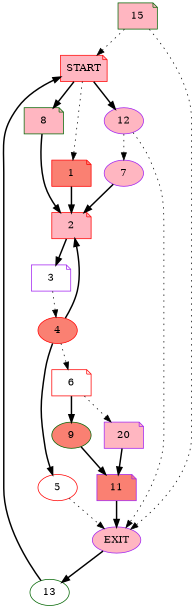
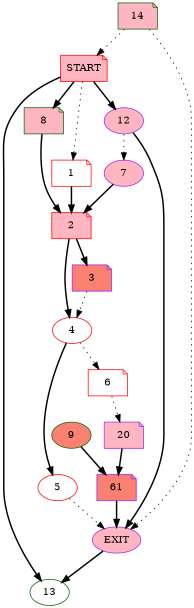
node "15": label "15" -> "14"
node "1": fillcolor salmon -> white
node "3": fillcolor white -> salmon
edge "4" -> "2": reversed
edge "13" -> "START": reversed
edge "12" -> "EXIT": style dotted -> bold
node "4": fillcolor salmon -> white
edge "6" -> "9": removed
node "11": label "11" -> "61"
